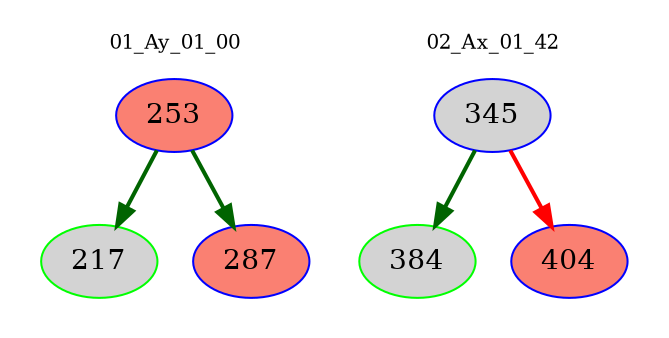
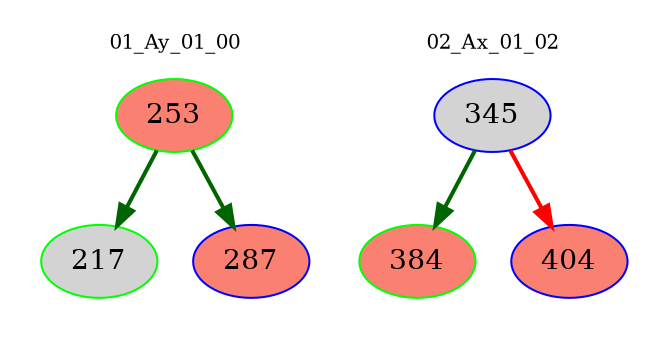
cluster "02_Ax_01_42": label "02_Ax_01_42" -> "02_Ax_01_02"
node "253": color blue -> green
node "384": fillcolor lightgrey -> salmon
